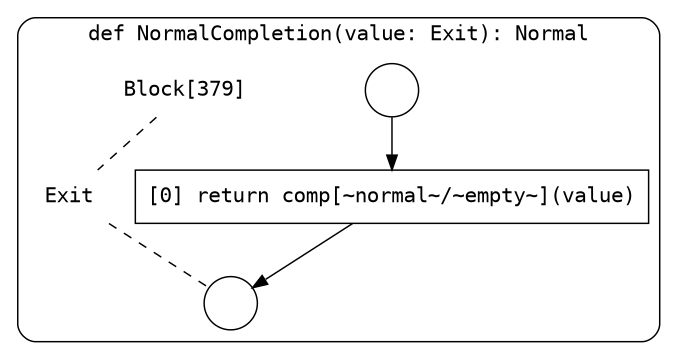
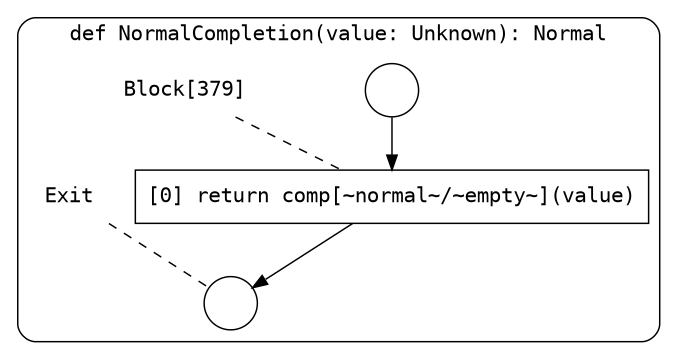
cluster "def NormalCompletion(value: Exit): Normal": label "def NormalCompletion(value: Exit): Normal" -> "def NormalCompletion(value: Unknown): Normal"
edge "Block[379]" -- "Exit": now "Block[379]" -- "[0] return comp[~normal~/~empty~](value)"
